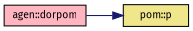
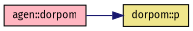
node "pom::p": label "pom::p" -> "dorpom::p"
